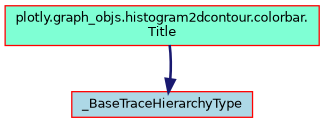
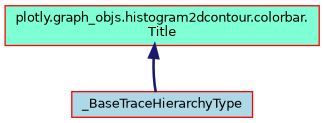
edge "plotly.graph_objs.histogram2dcontour.colorbar. Title" -> "_BaseTraceHierarchyType": reversed
